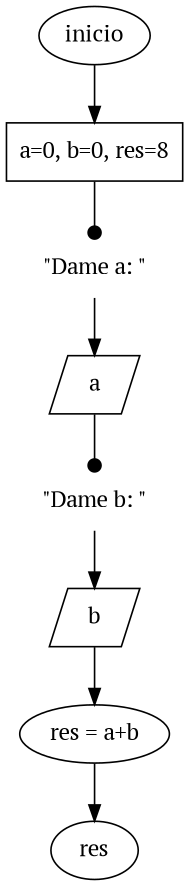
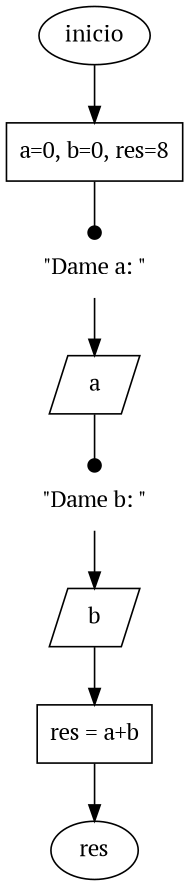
node "res = a+b": shape ellipse -> box
